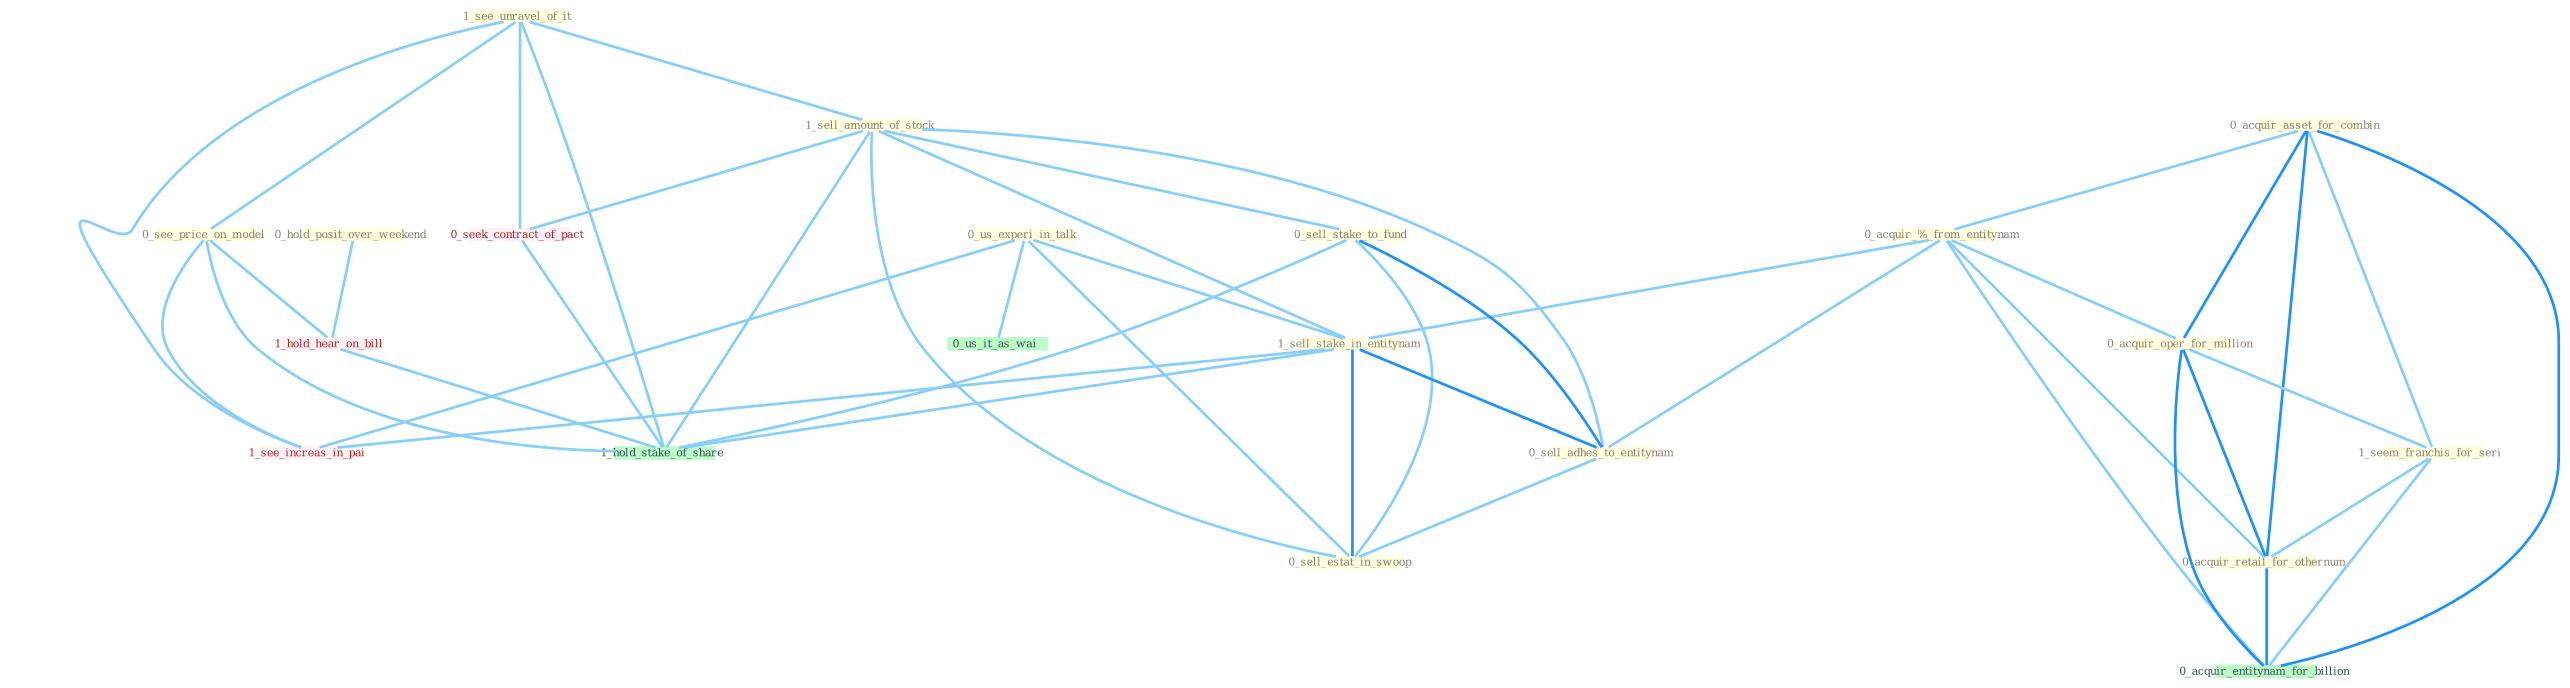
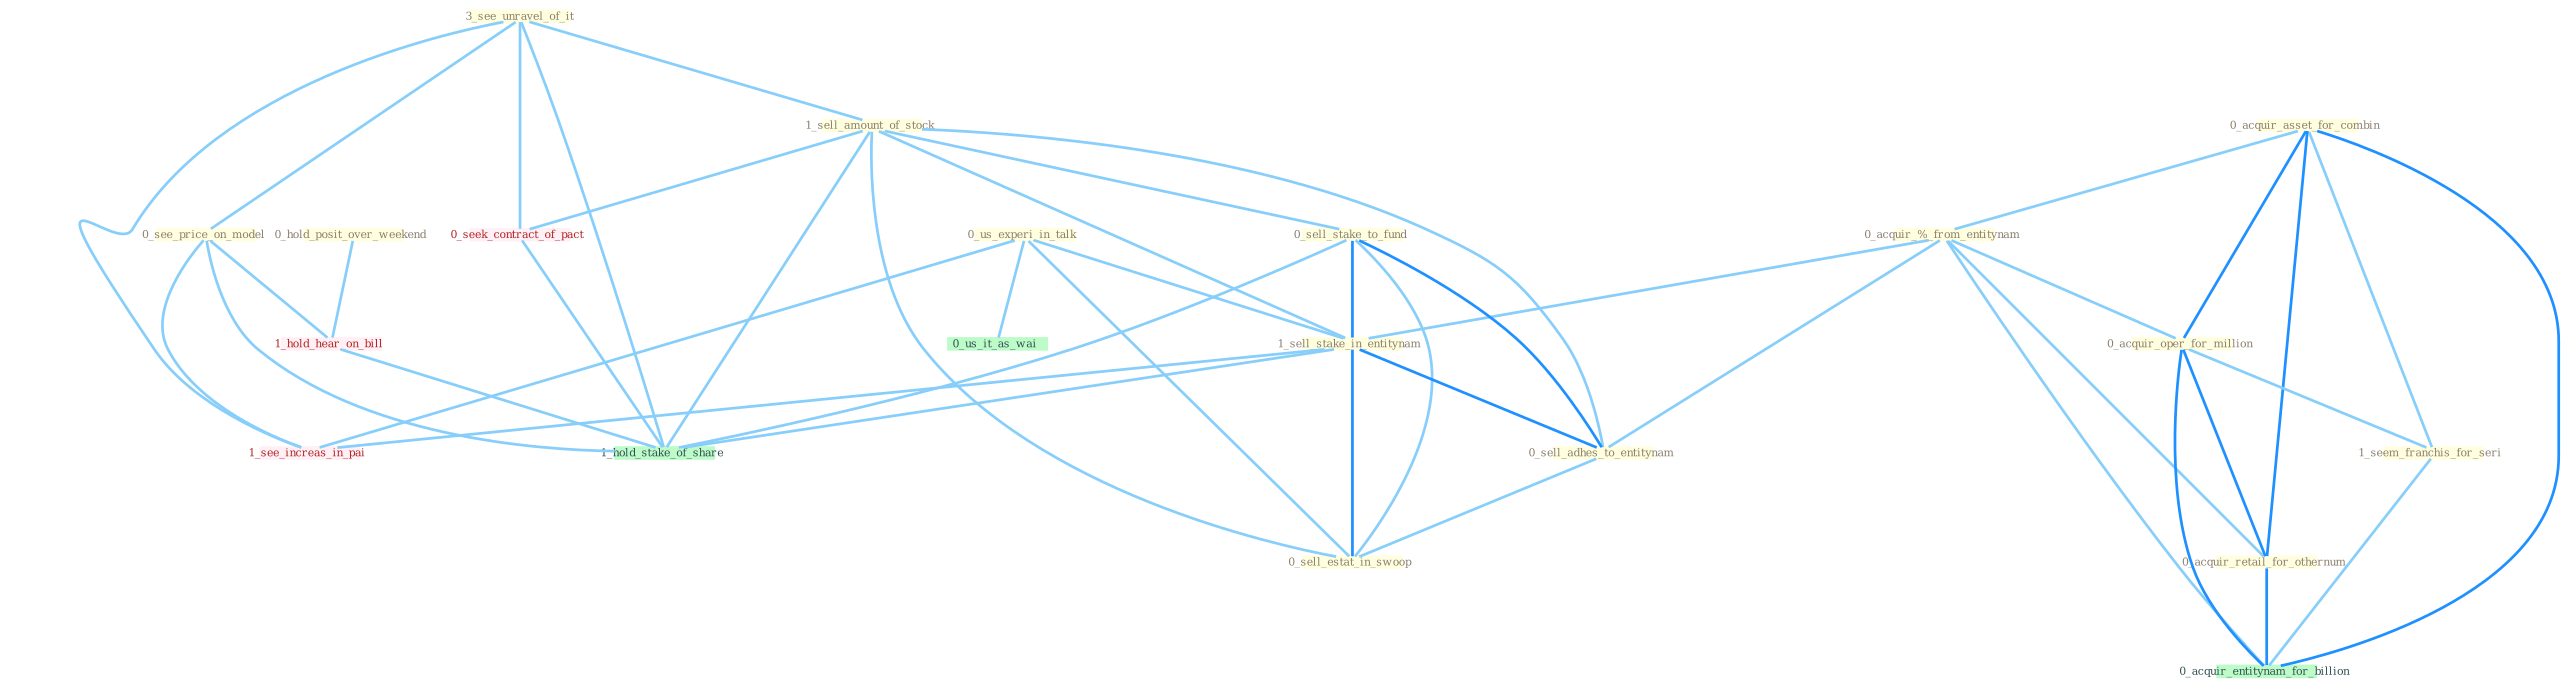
node "1_see_unravel_of_it": label "1_see_unravel_of_it" -> "3_see_unravel_of_it"
edge "0_sell_stake_to_fund" -- "1_sell_stake_in_entitynam": added
edge "1_seem_franchis_for_seri" -- "0_acquir_retail_for_othernum": removed
